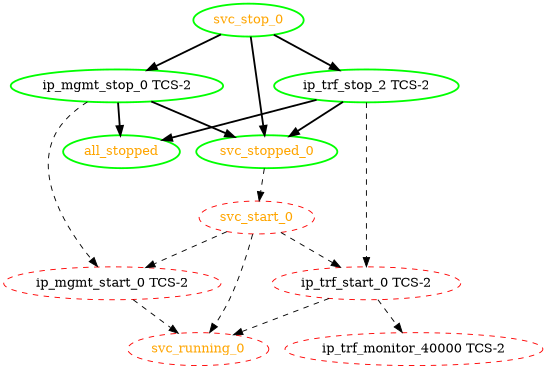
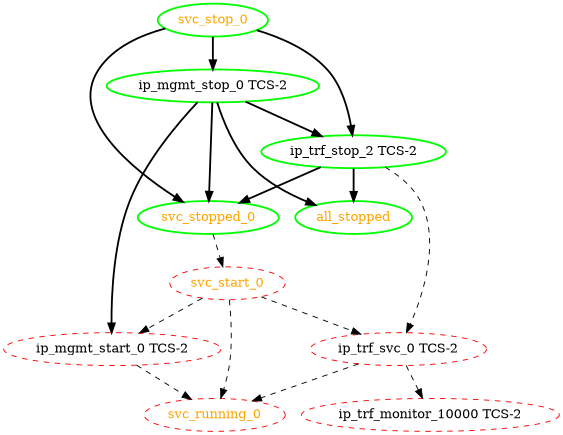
edge "ip_mgmt_stop_0 TCS-2" -> "ip_trf_stop_2 TCS-2": added
edge "ip_mgmt_stop_0 TCS-2" -> "ip_mgmt_start_0 TCS-2": style dashed -> bold
node "ip_trf_start_0 TCS-2": label "ip_trf_start_0 TCS-2" -> "ip_trf_svc_0 TCS-2"
node "ip_trf_monitor_40000 TCS-2": label "ip_trf_monitor_40000 TCS-2" -> "ip_trf_monitor_10000 TCS-2"
